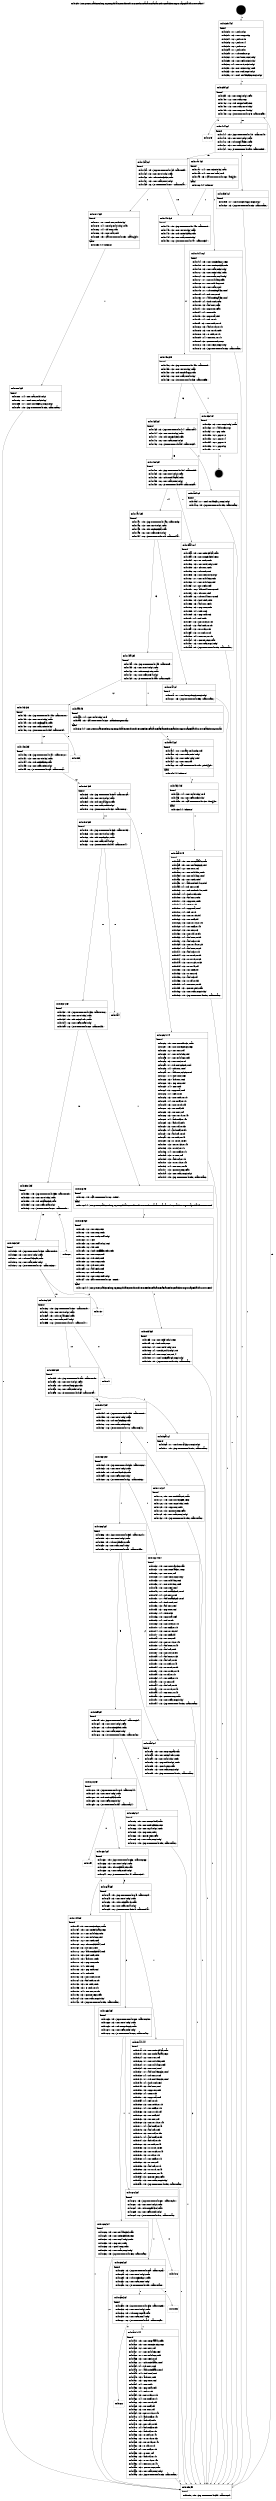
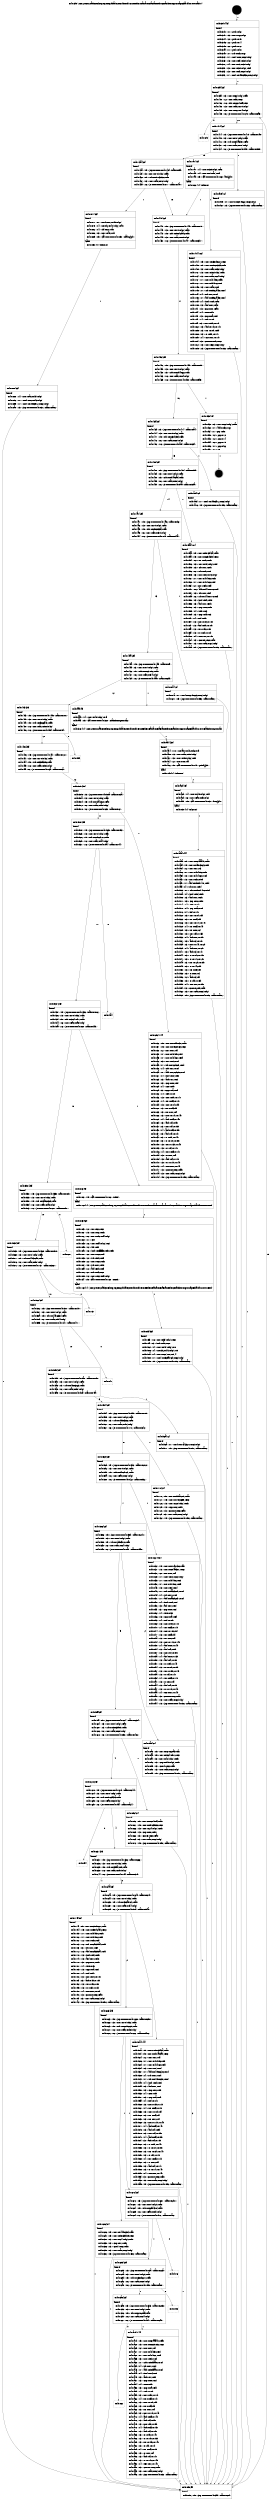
edge "0x401826 [27]" -> "0x401e5c [5]": label " 20" -> " 1"
